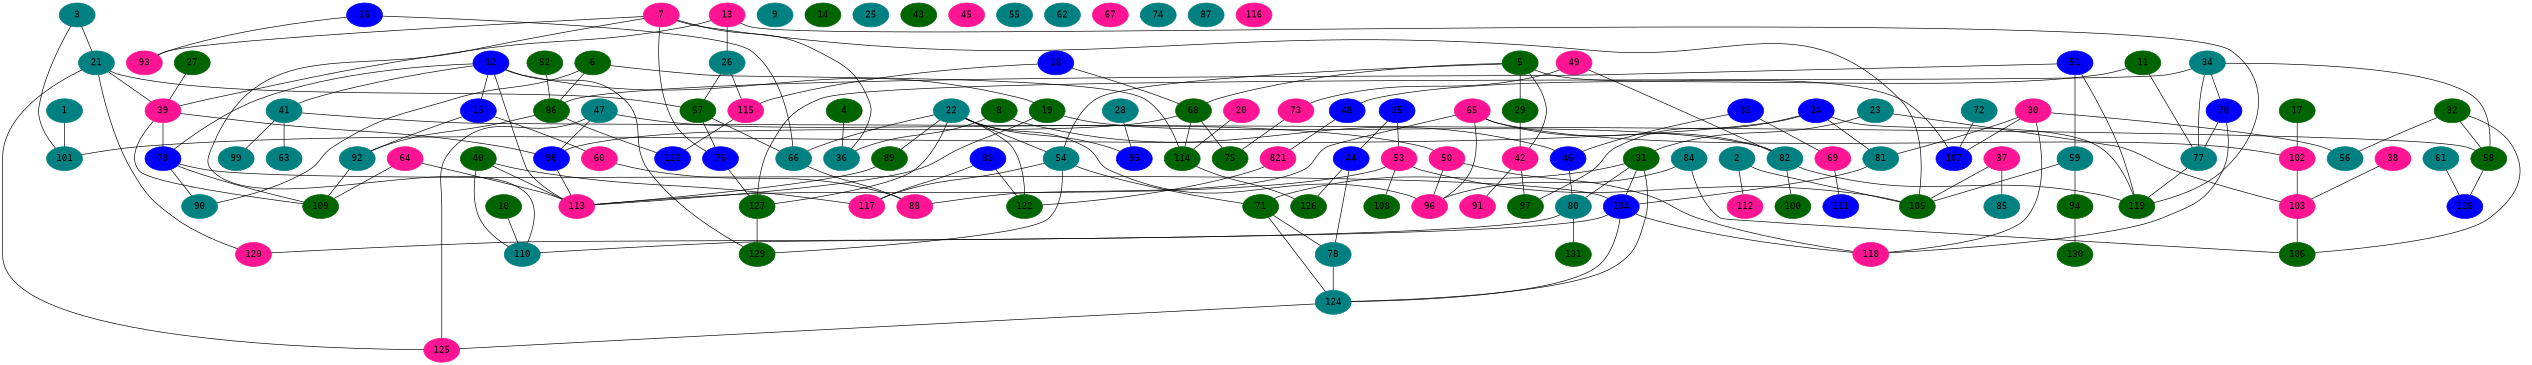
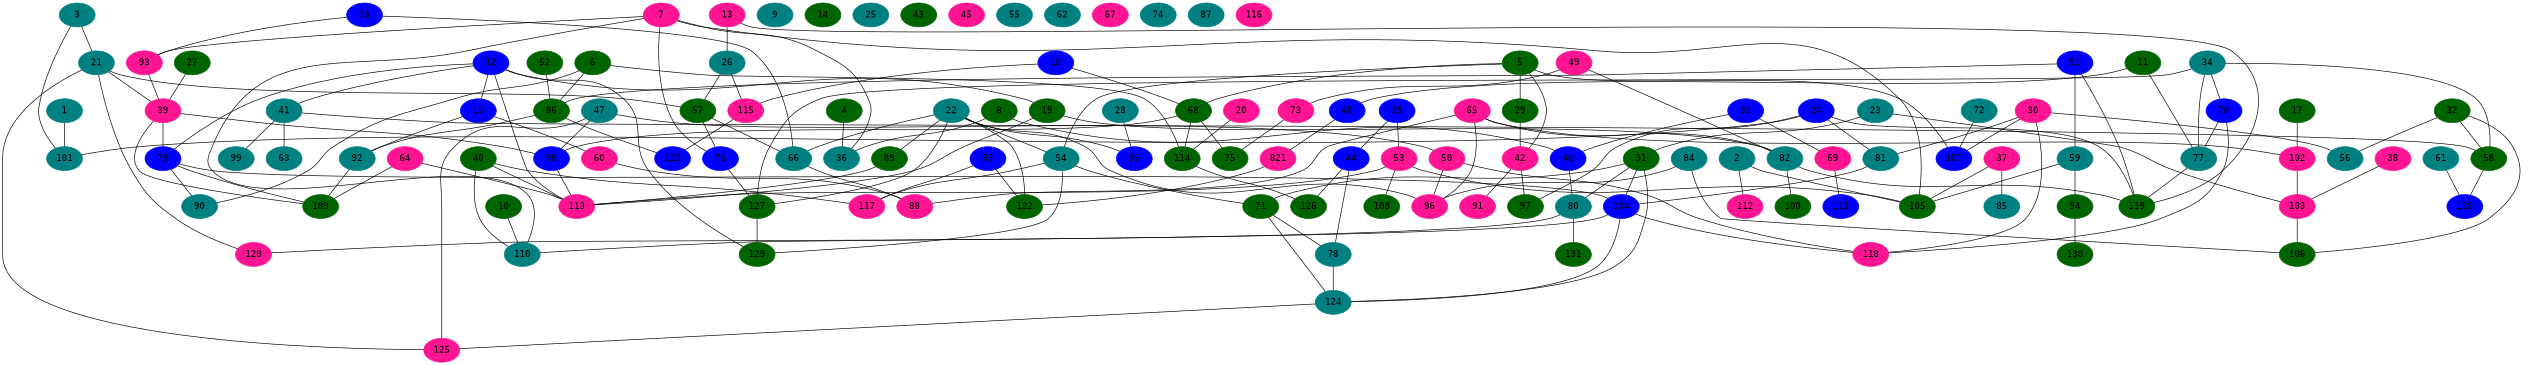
edge "13" -- "39": now "93" -- "39"
